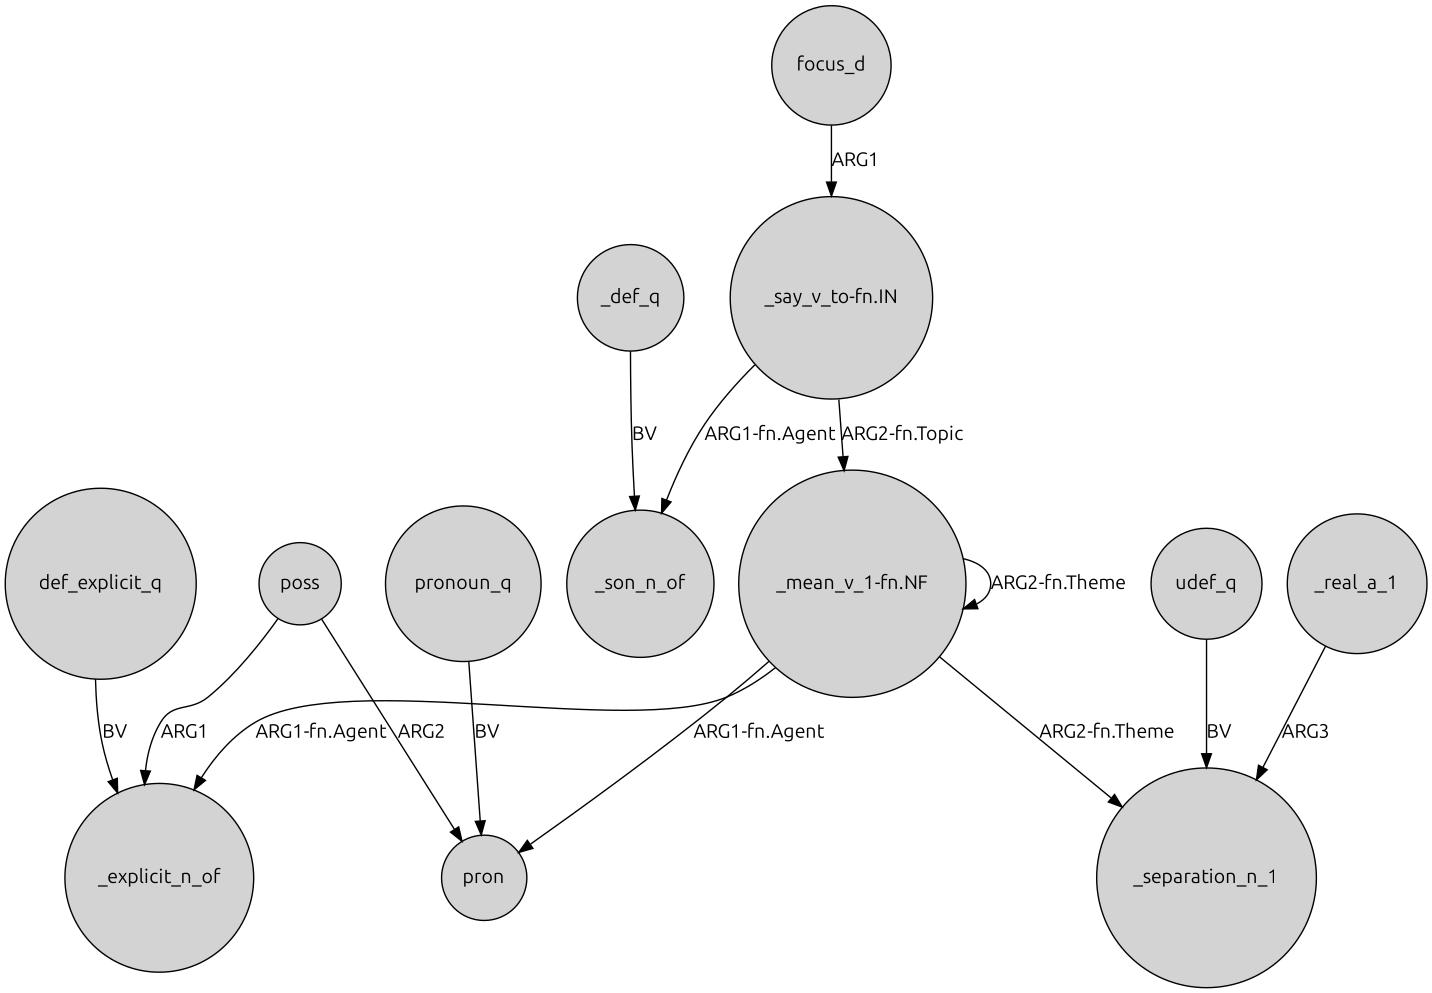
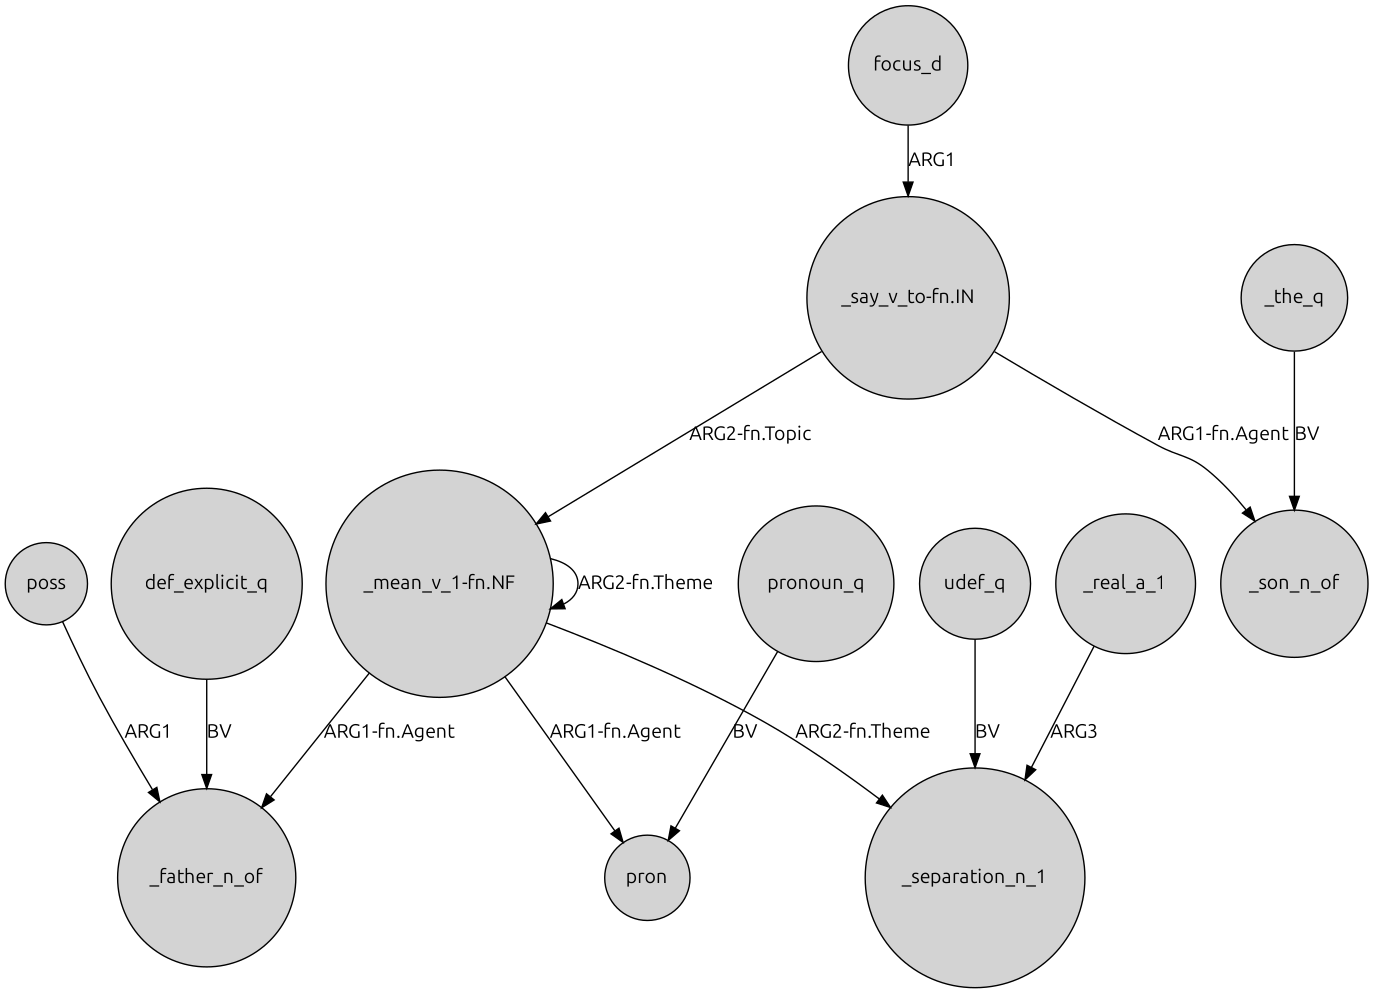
node "_def_q": label "_def_q" -> "_the_q"
edge "poss" -> "pron": removed, label "ARG2"
node "_explicit_n_of": label "_explicit_n_of" -> "_father_n_of"
